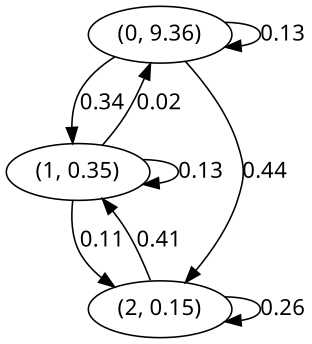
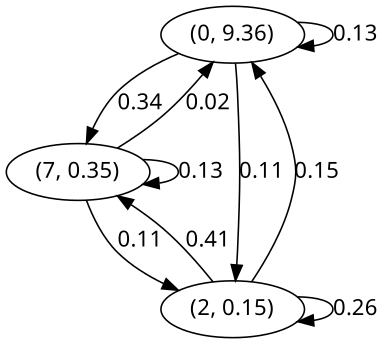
node "(1, 0.35)": label "(1, 0.35)" -> "(7, 0.35)"
edge "(0, 9.36)" -> "(2, 0.15)": label "0.44" -> "0.11"
edge "(2, 0.15)" -> "(0, 9.36)": added, label "0.15"
